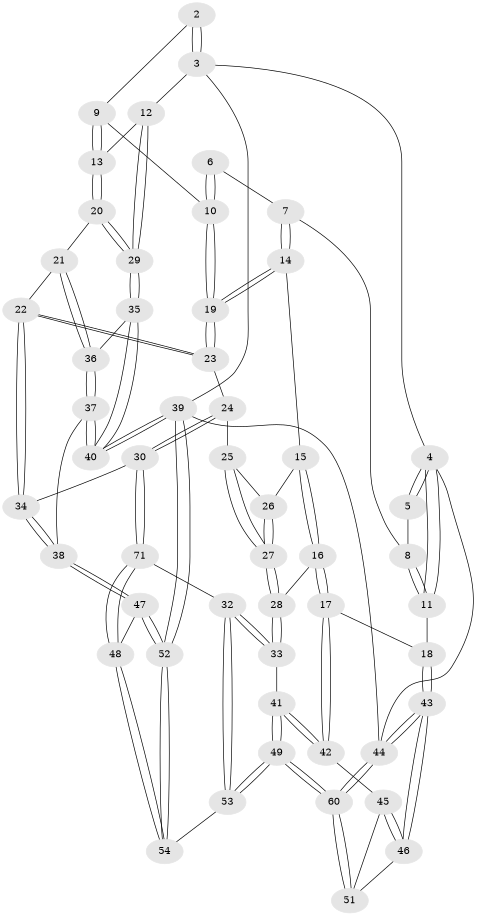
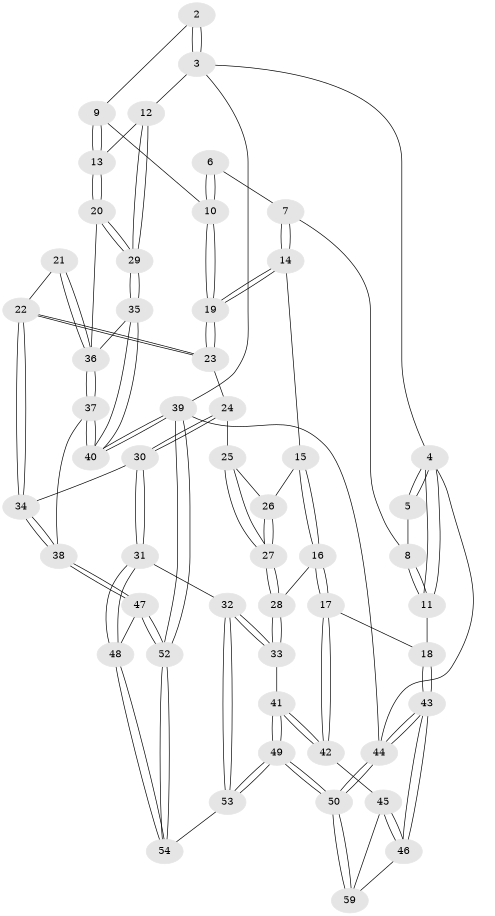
edge "20" -- "21": now "20" -- "36"
node "71": label "71" -> "31"
node "60": label "60" -> "50"
node "51": label "51" -> "59"
